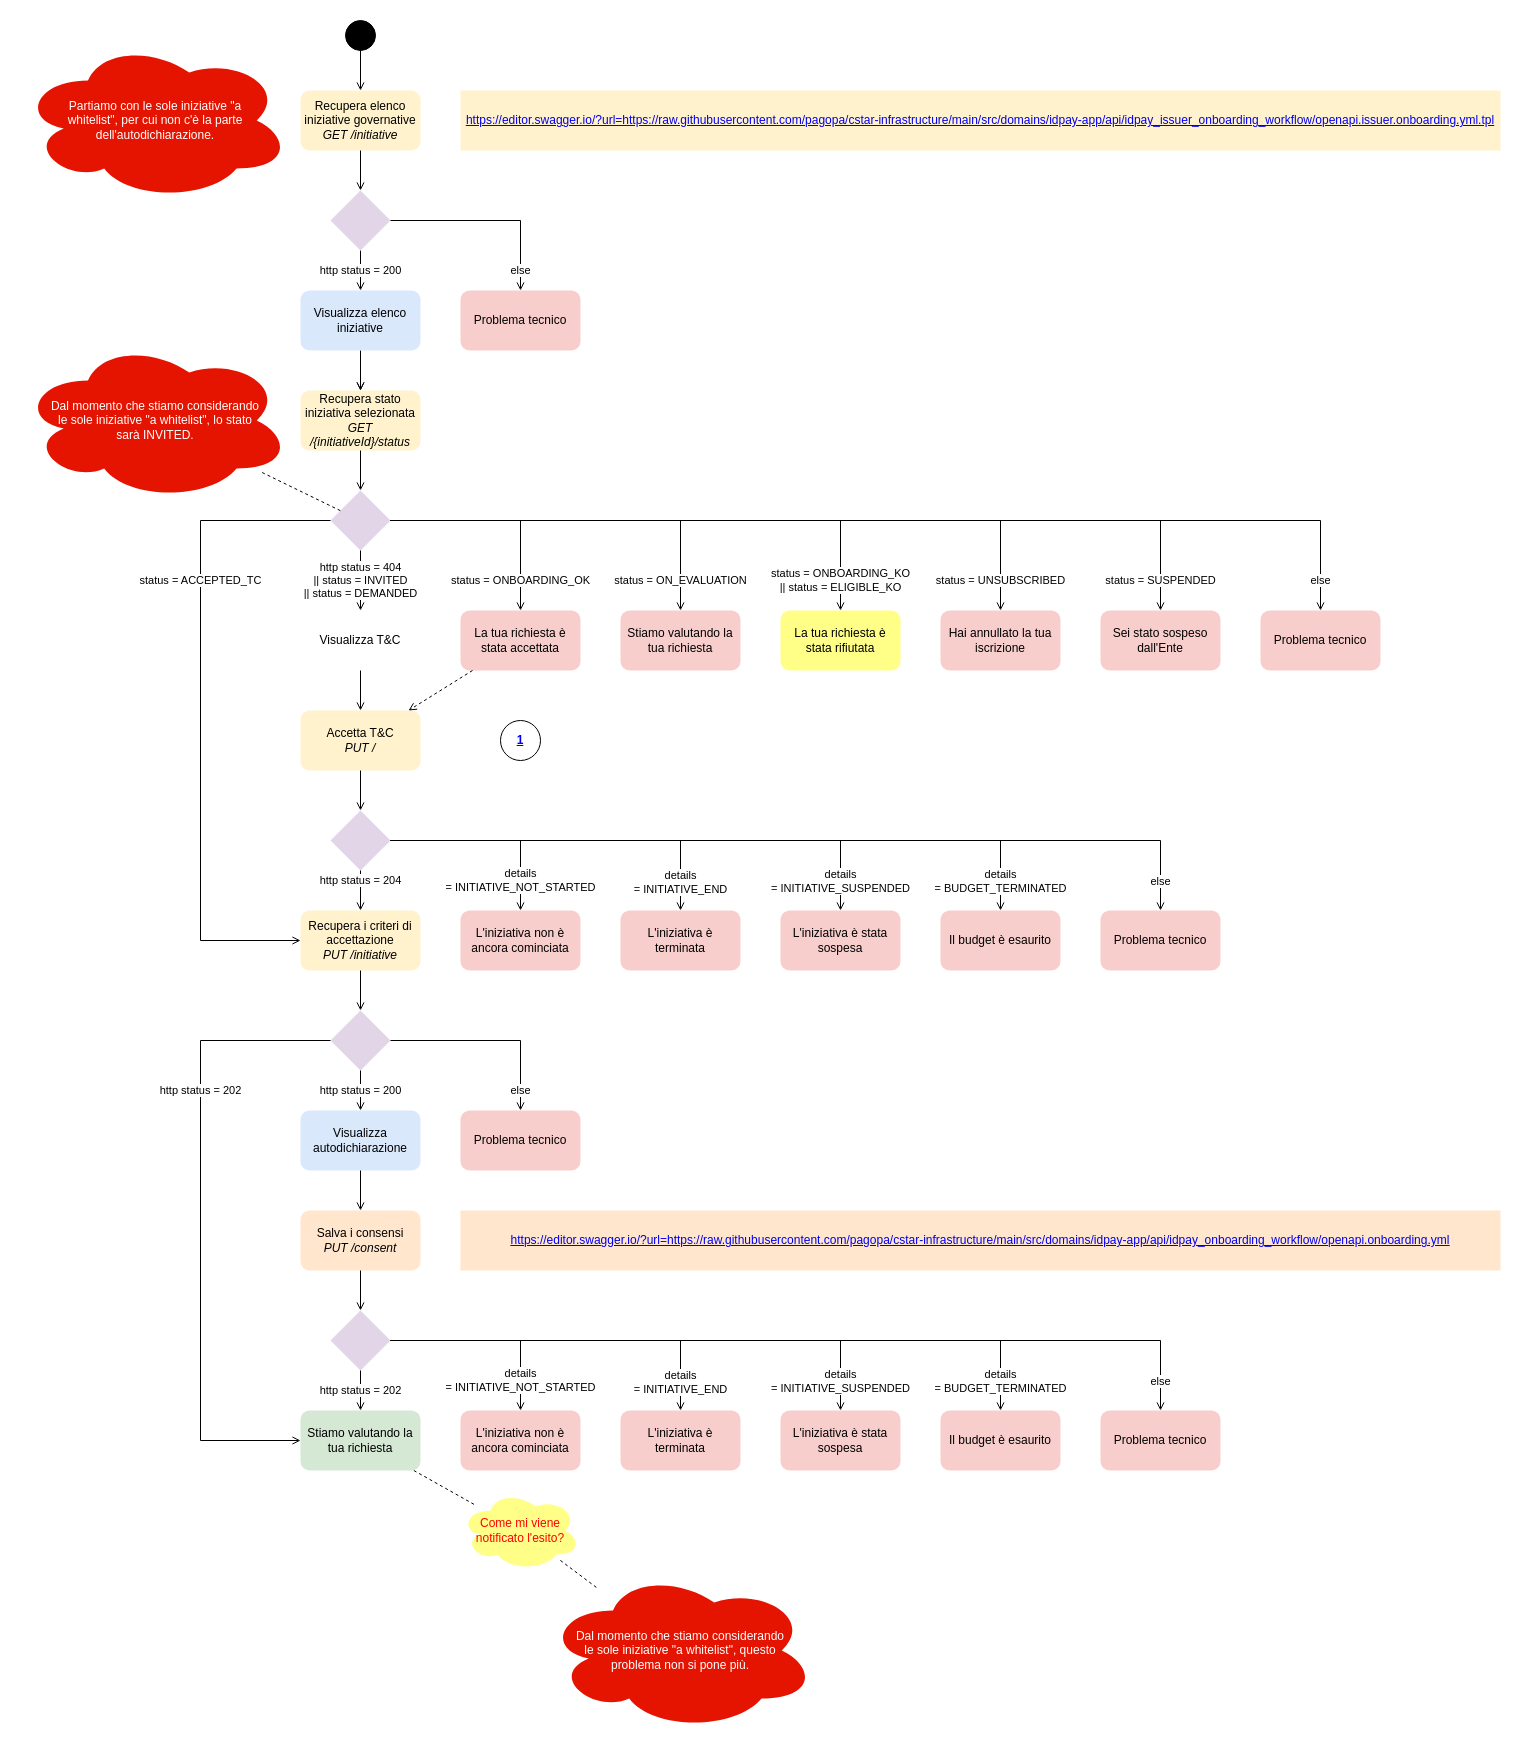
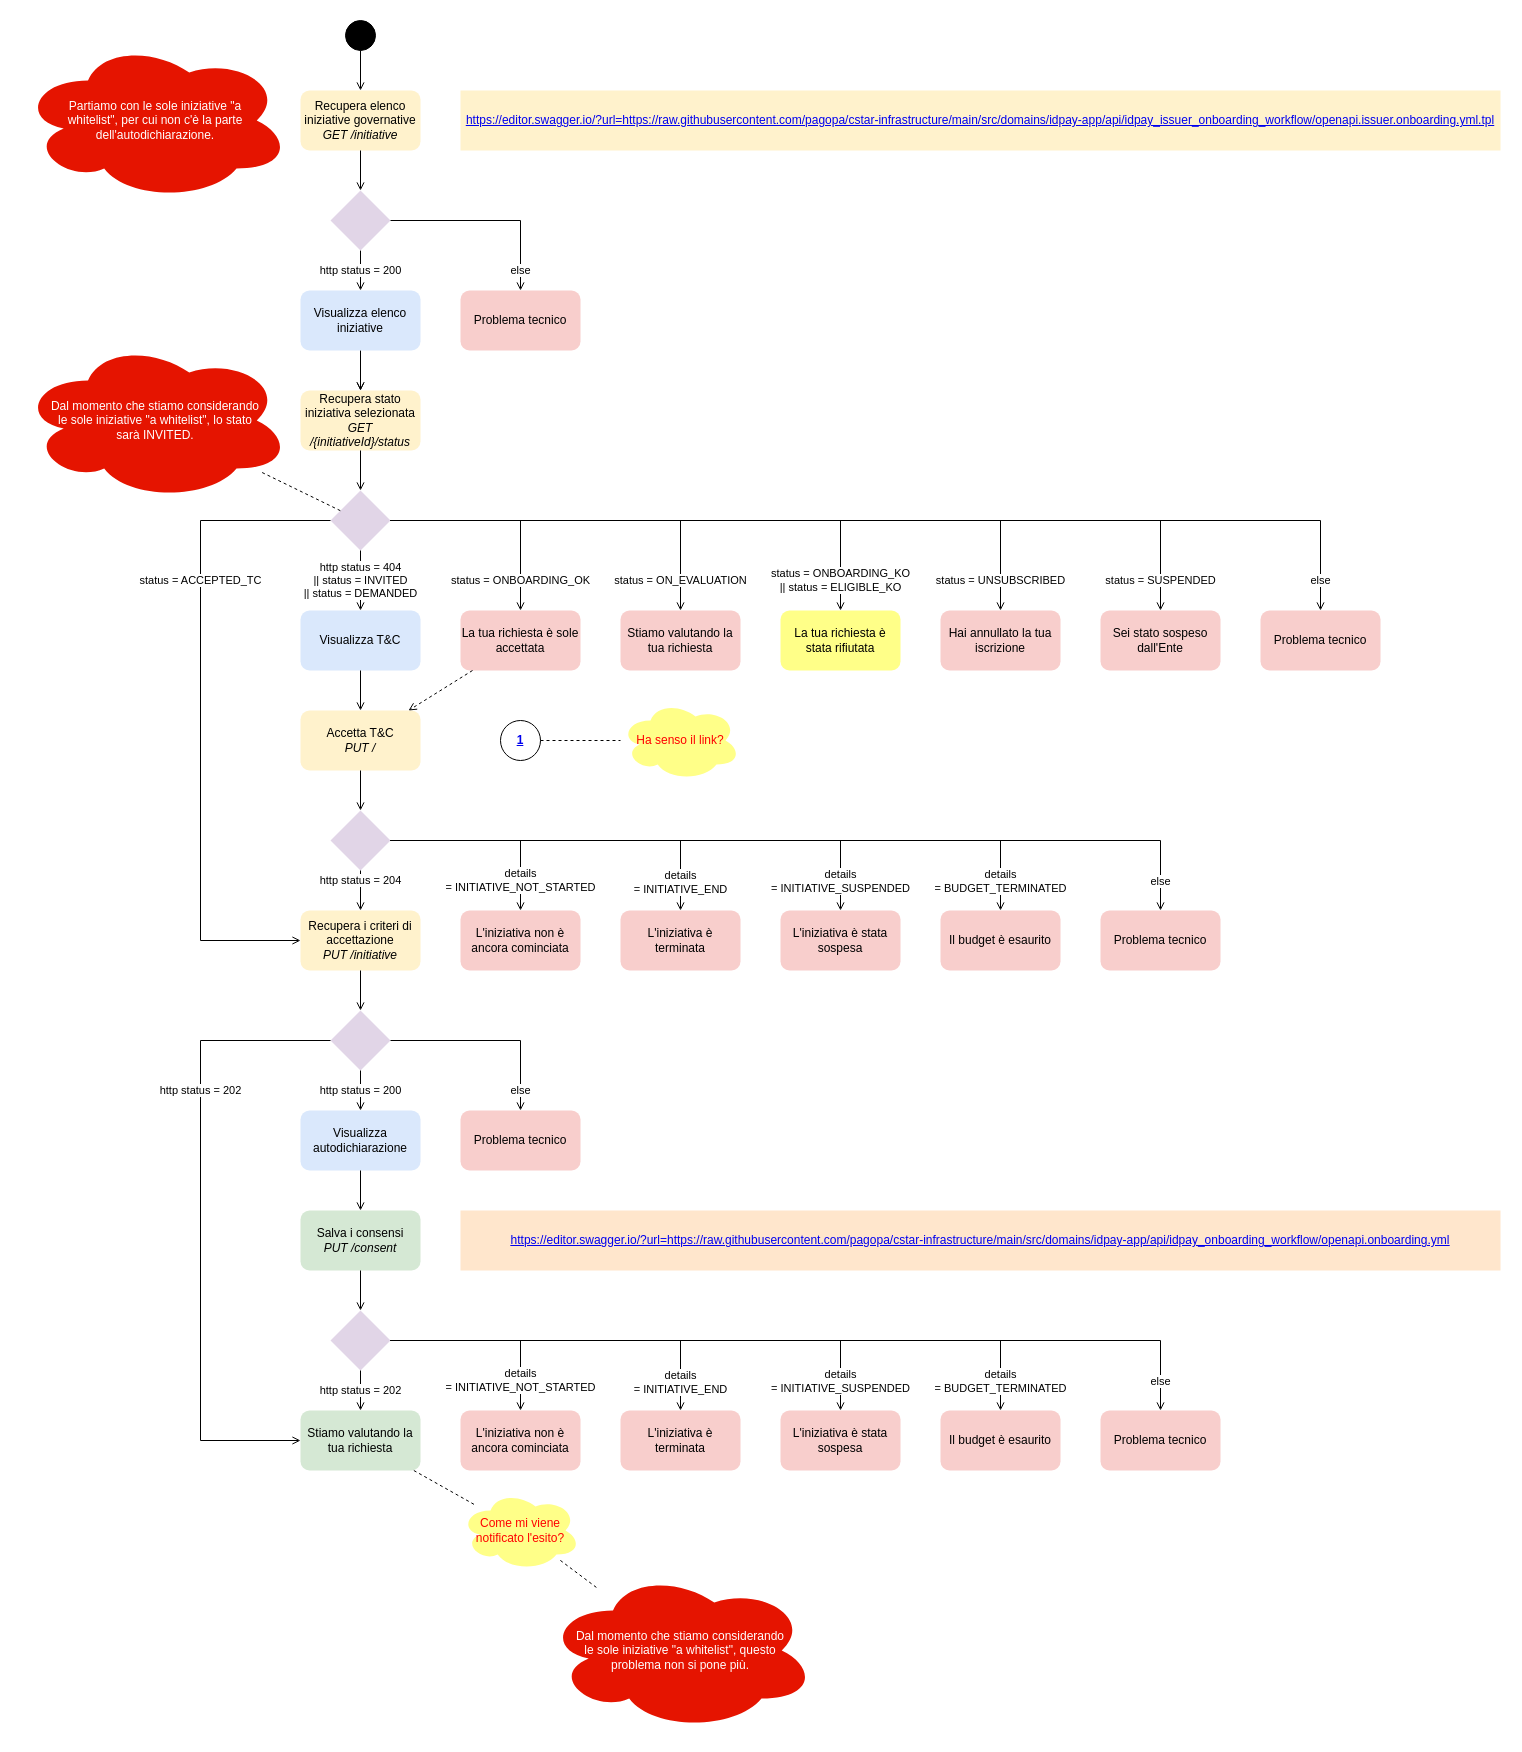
node "Visualizza T&C": fillcolor #ffffff -> #dae8fc
node "La tua richiesta è stata accettata": label "La tua richiesta è stata accettata" -> "La tua richiesta è sole accettata"
edge "1" -- "Ha senso il link?": added
node "Ha senso il link?": added
node "Salva i consensi PUT /consent": fillcolor #ffe6cc -> #d5e8d4
